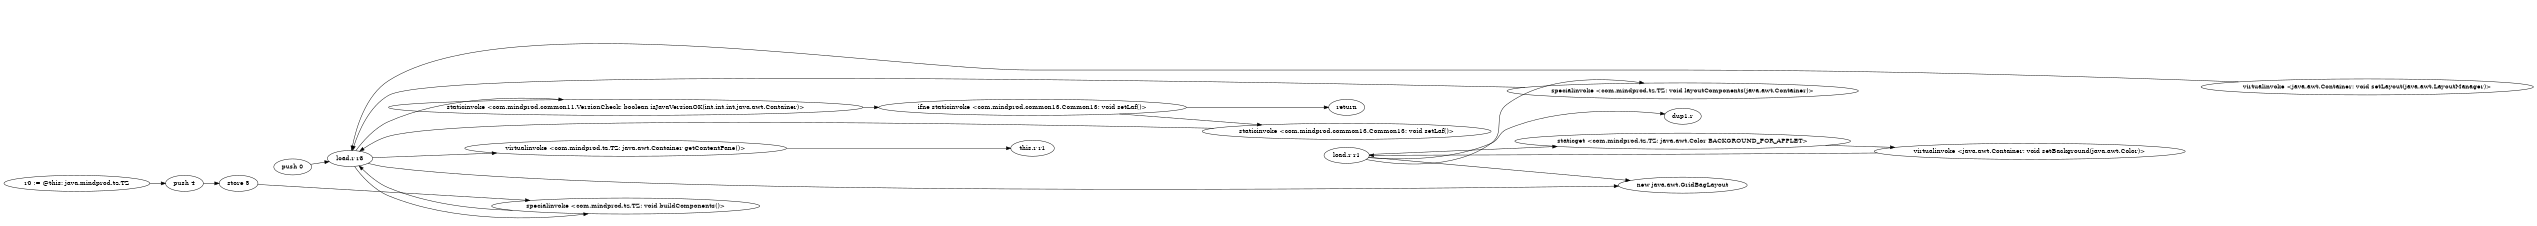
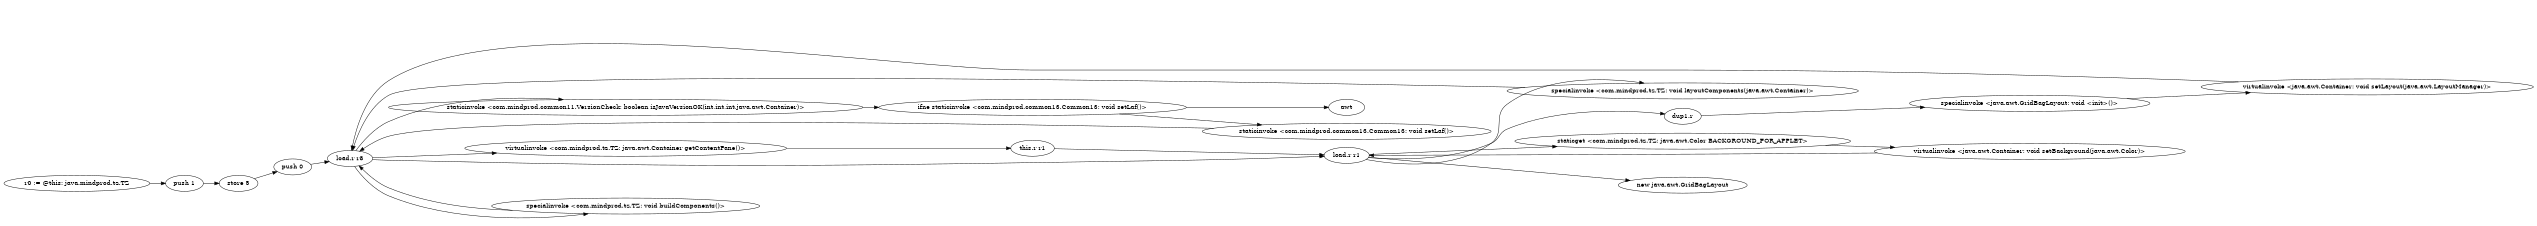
node "specialinvoke <java.awt.GridBagLayout: void <init>()>": added
node "return": label "return" -> "awt"
edge "this.r r1" -> "load.r r1": added
node "push 4": label "push 4" -> "push 1"
edge "load.r r8" -> "new java.awt.GridBagLayout": now "load.r r8" -> "load.r r1"
edge "store 5" -> "specialinvoke <com.mindprod.tz.TZ: void buildComponents()>": now "store 5" -> "push 0"
